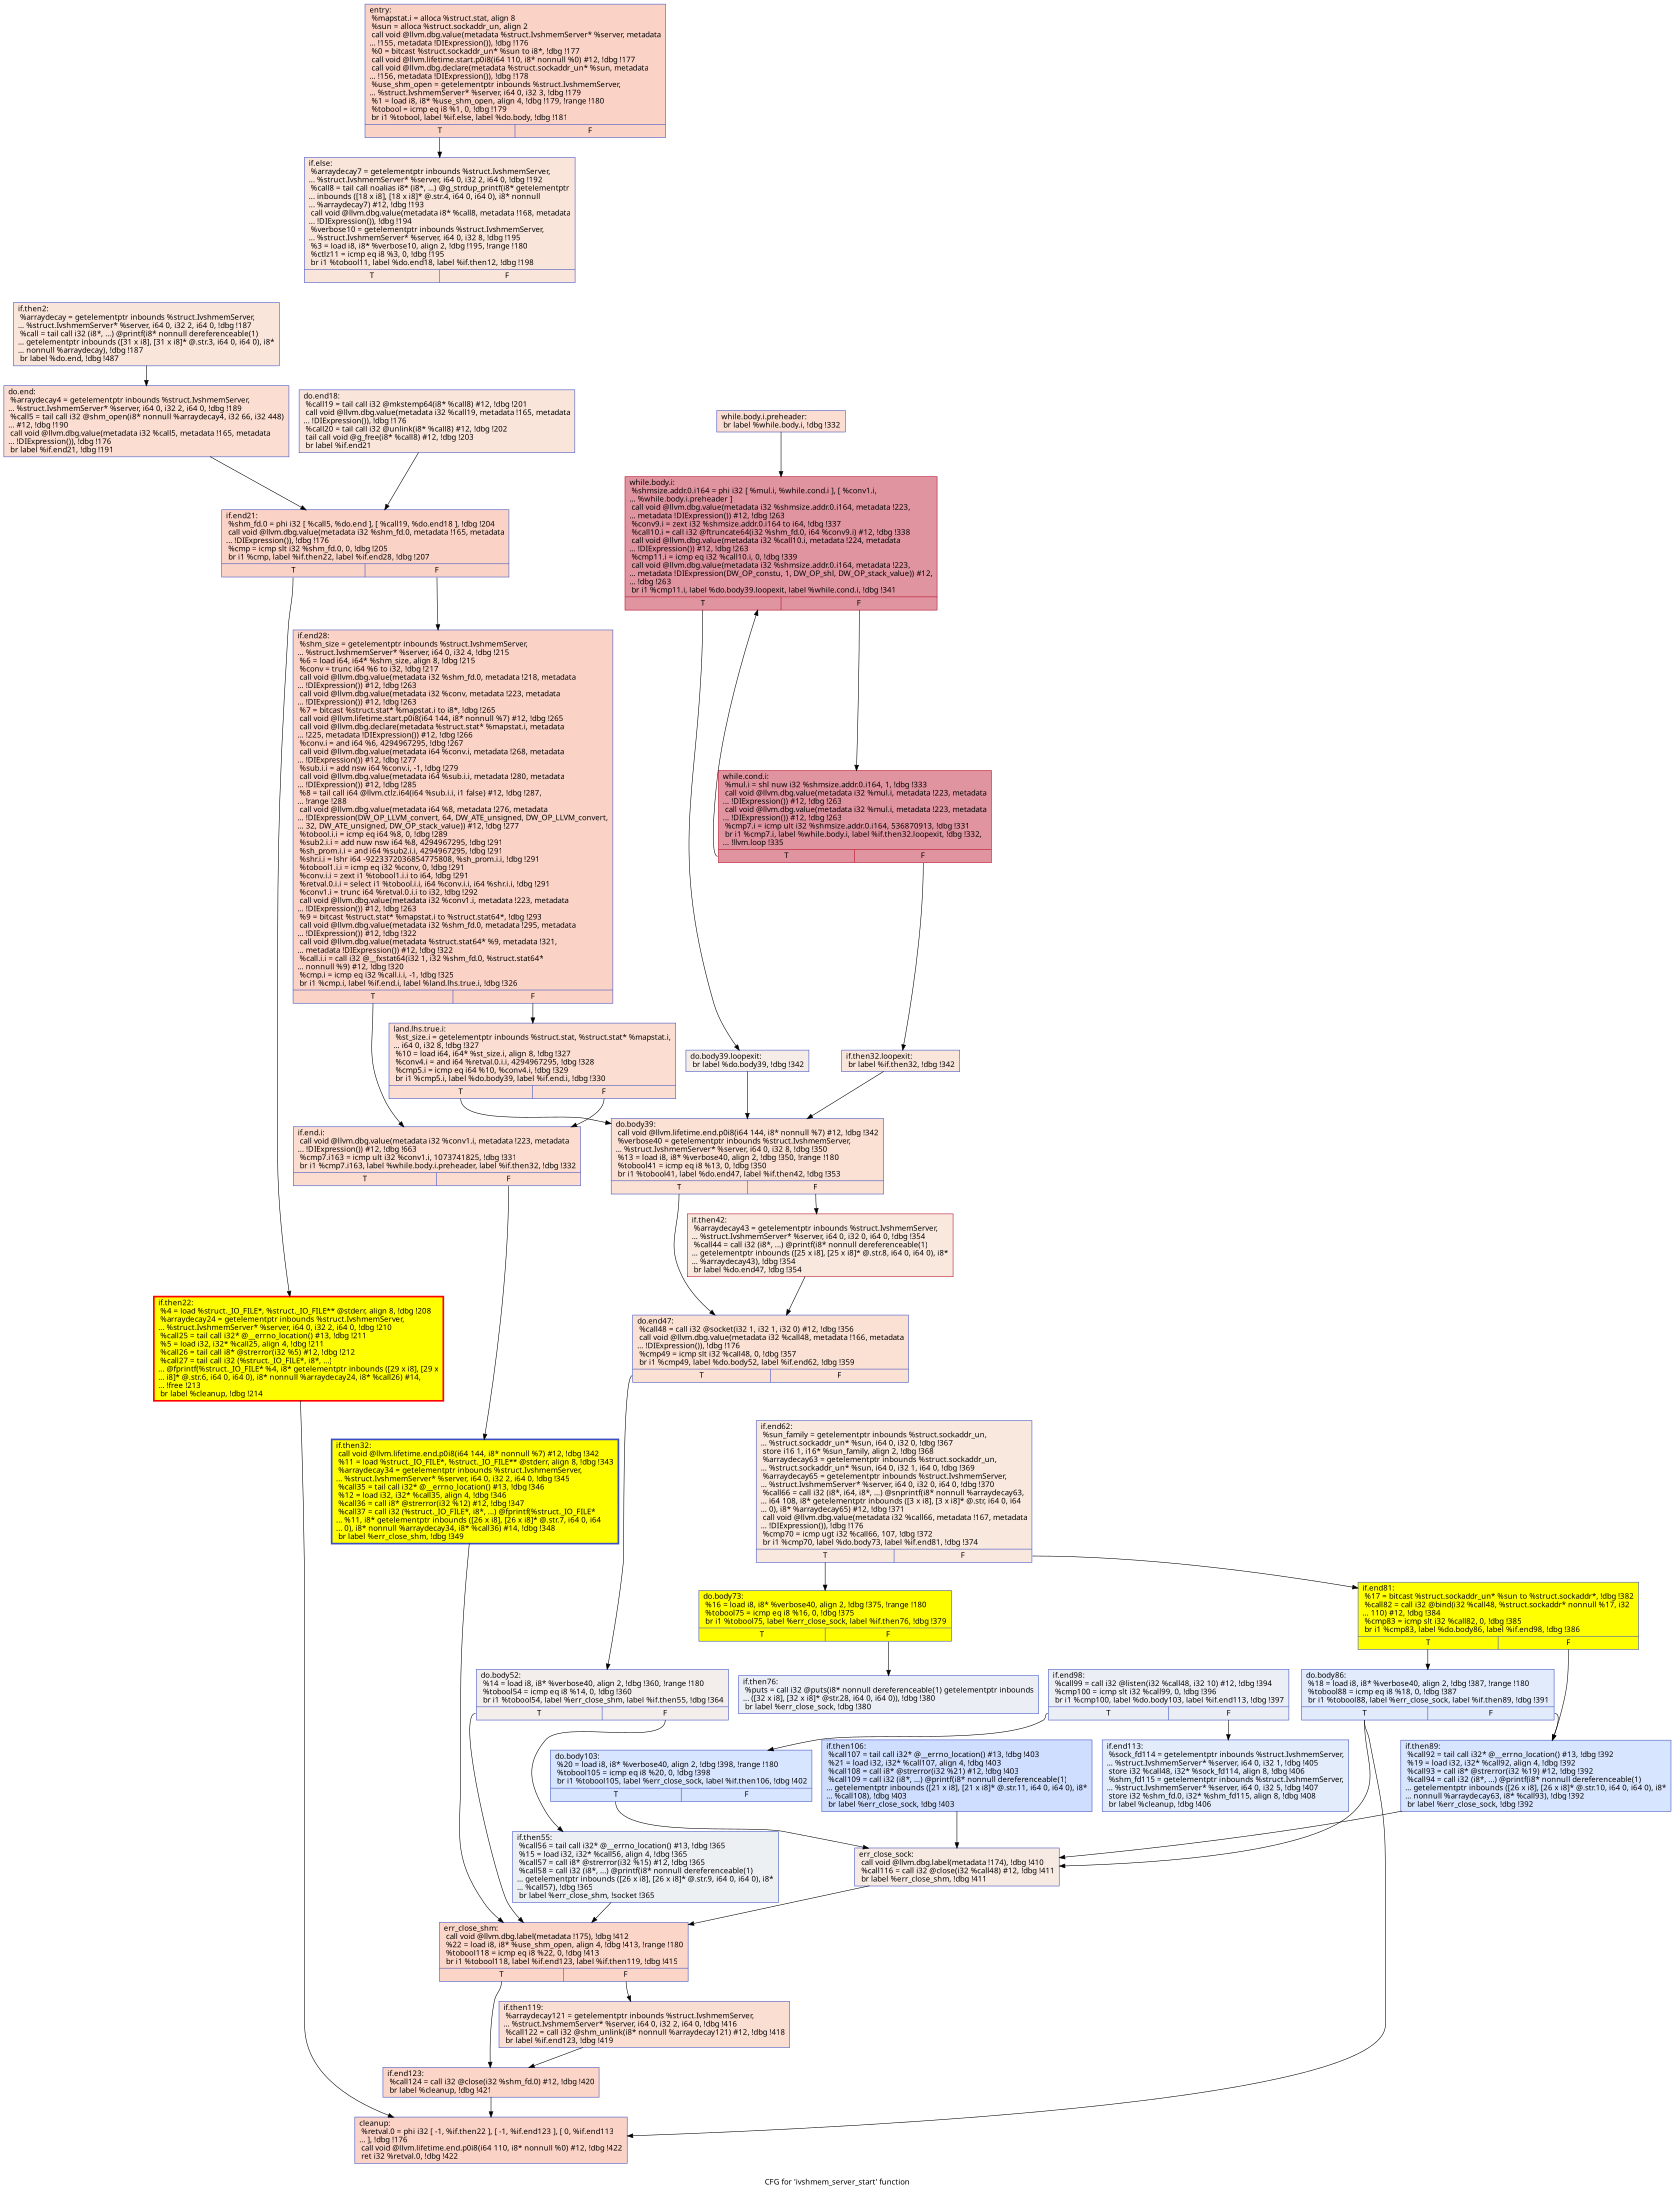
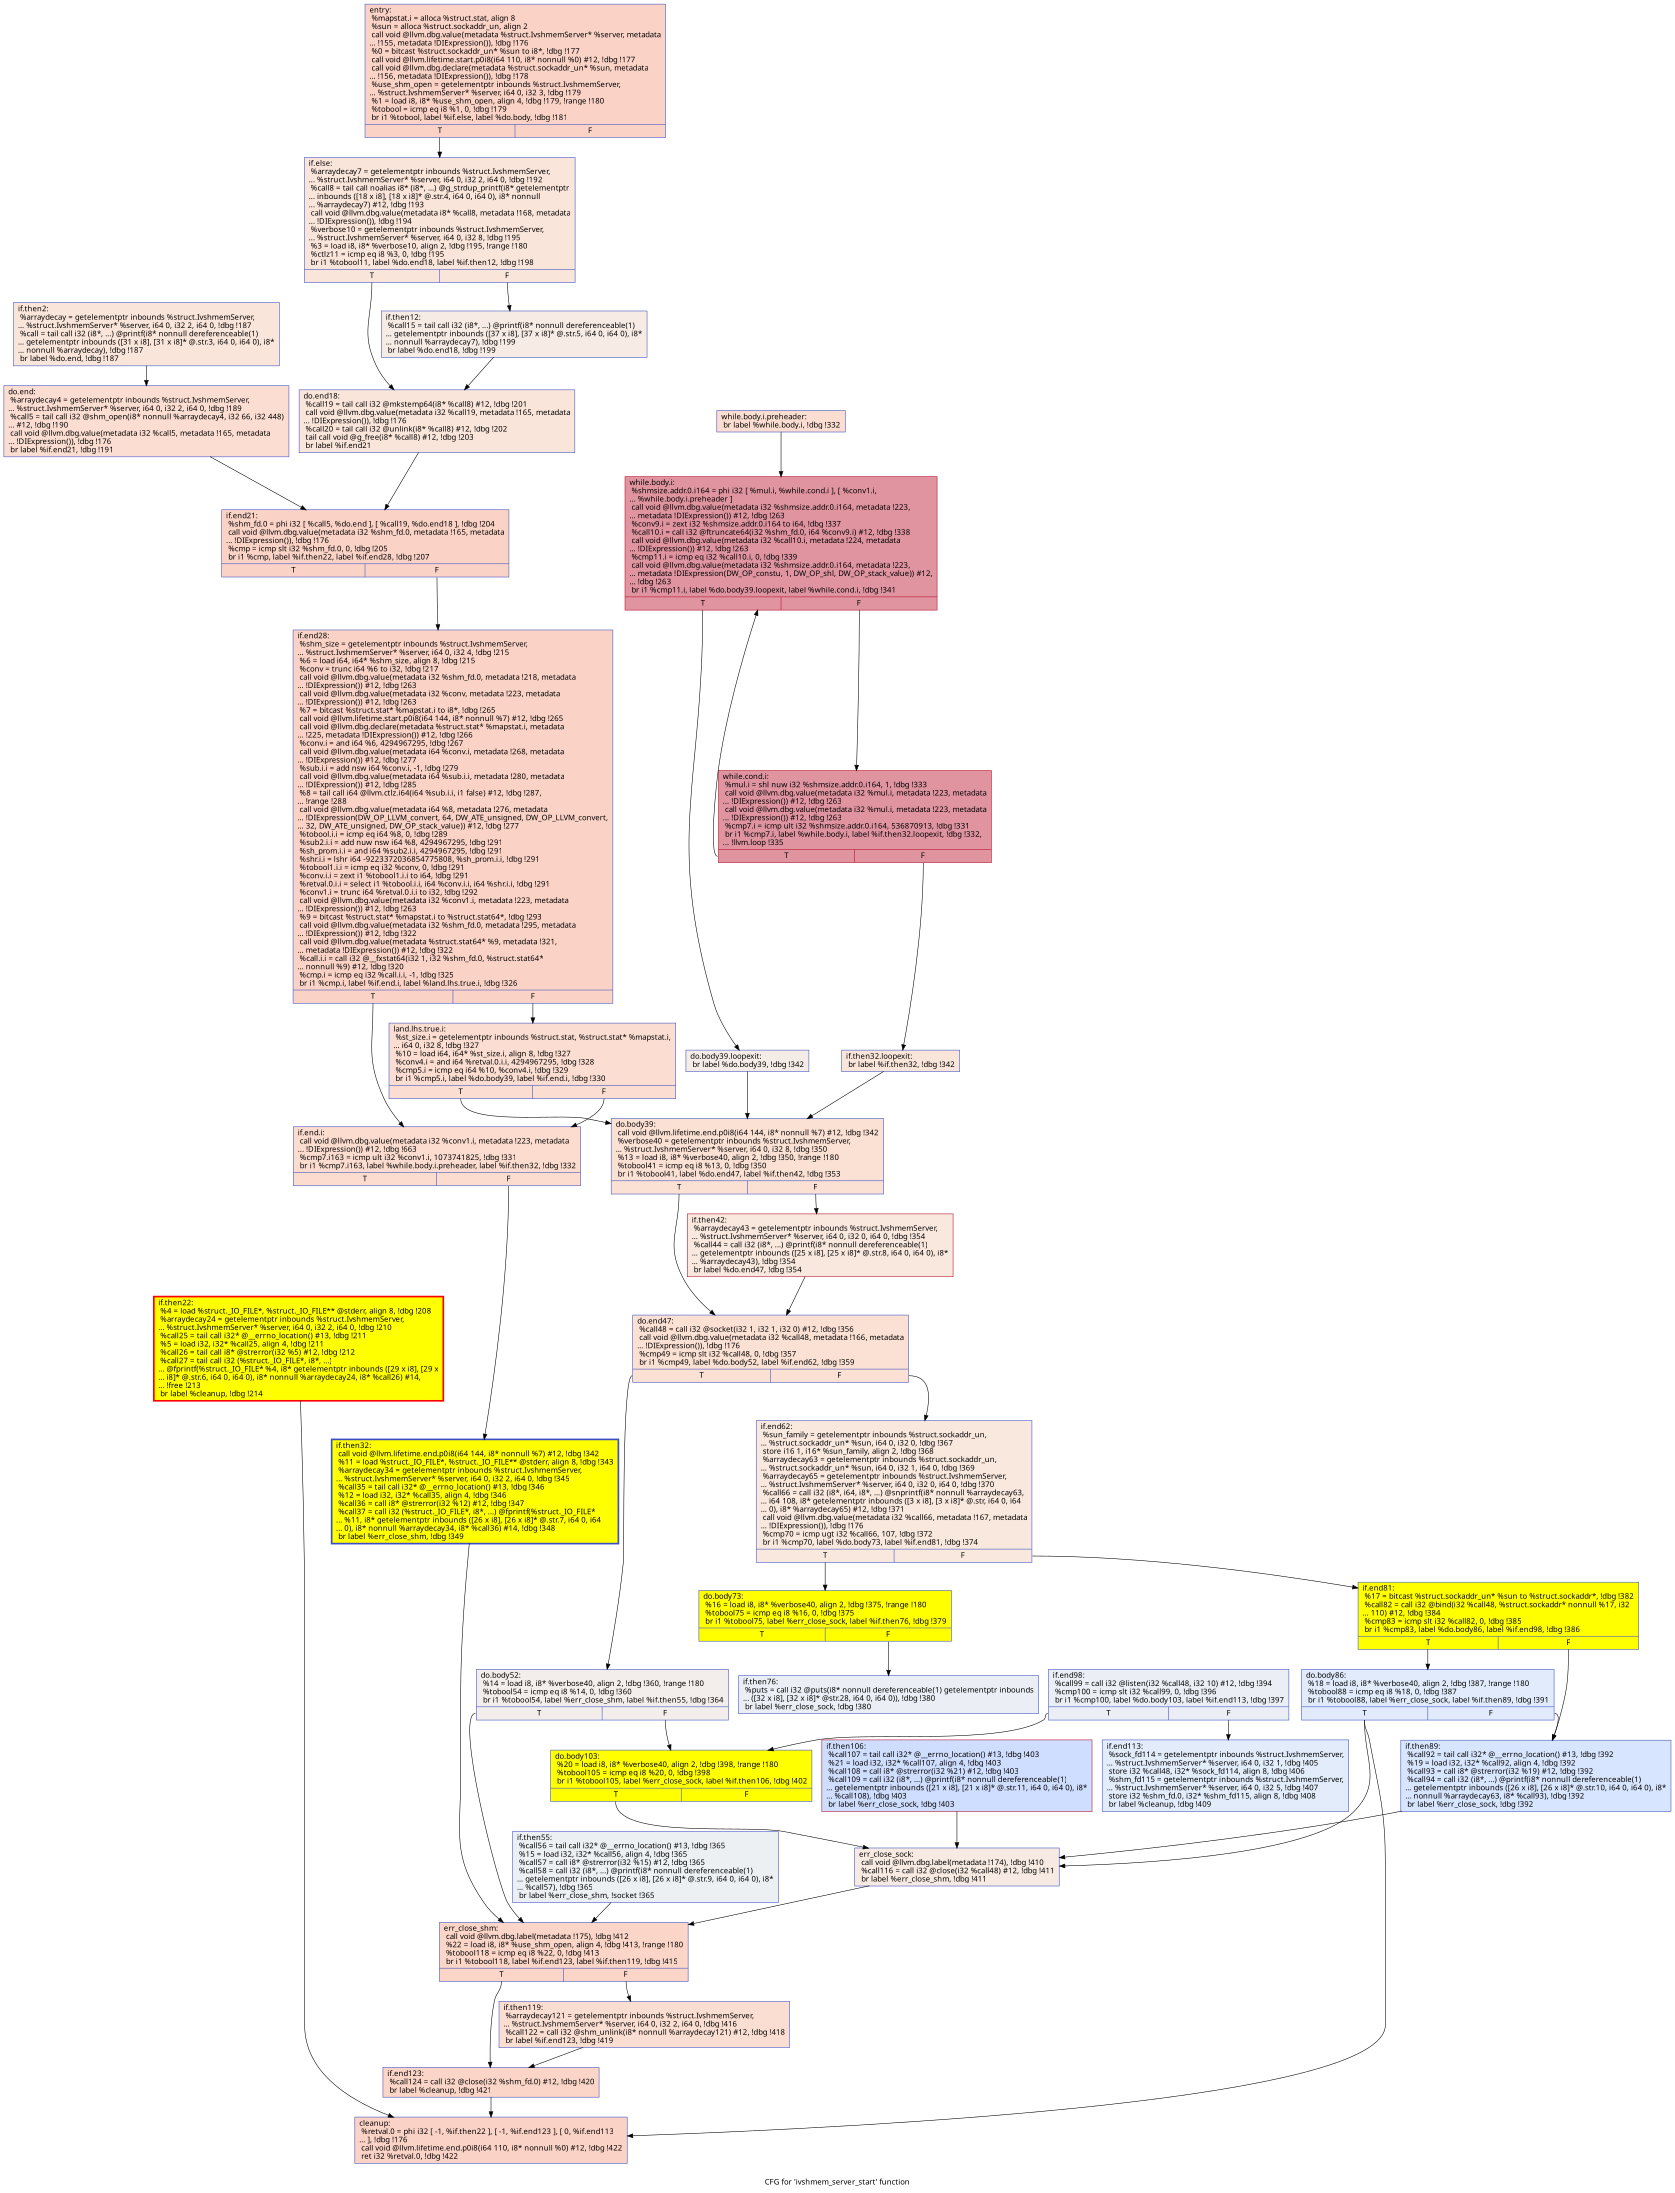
node "if.then12:": added
edge "if.else:" -> "do.end18:": added
node "if.then2:": text "br label %do.end, !dbg !487" -> "br label %do.end, !dbg !187"
edge "if.end21:" -> "if.then22:": removed
edge "do.end47:" -> "if.end62:": added
edge "do.body52:" -> "if.then55:": now "do.body52:" -> "do.body103:"
node "do.body103:": fillcolor #a7c5fe70 -> yellow
node "if.then106:": color #3d50c3ff -> #b70d28ff
node "if.end113:": text "br label %cleanup, !dbg !406" -> "br label %cleanup, !dbg !409"
